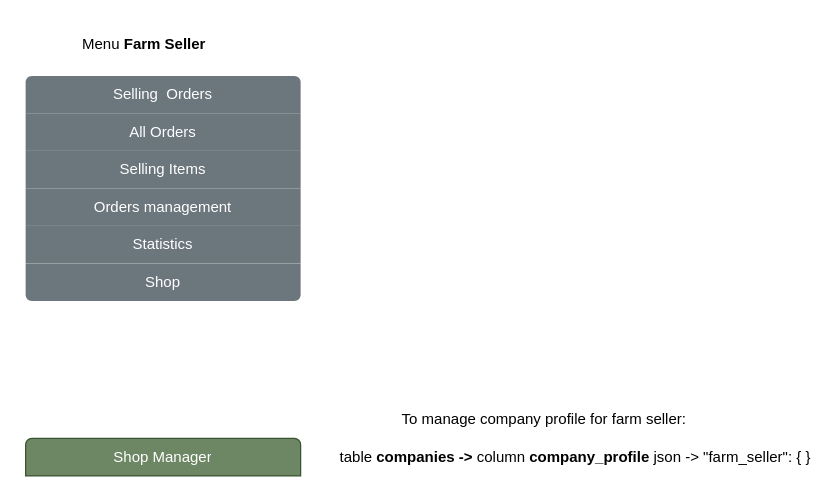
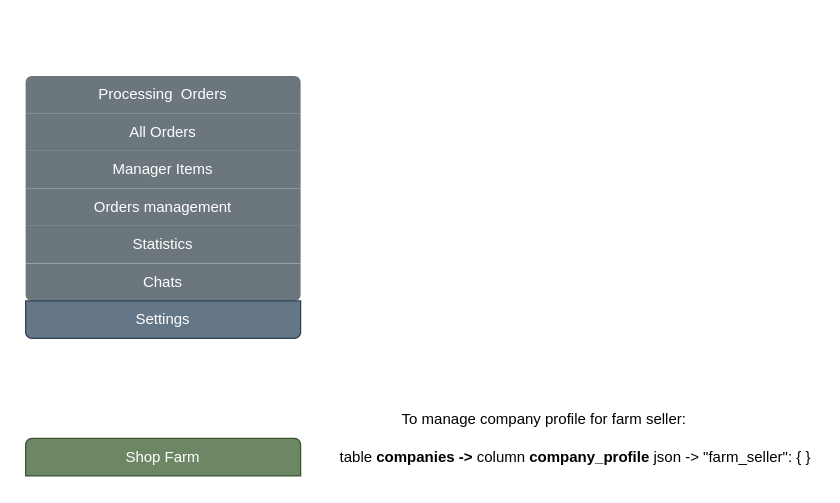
node "Menu Farm Seller": removed
node "Selling Orders": label "Selling Orders" -> "Processing Orders"
node "Selling Items": label "Selling Items" -> "Manager Items"
node "Shop": label "Shop" -> "Chats"
node "Settings": added
node "Shop Manager": label "Shop Manager" -> "Shop Farm"
